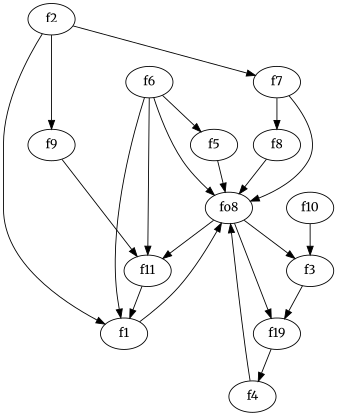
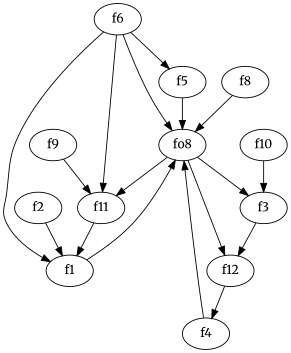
edge "f2" -> "f9": removed
node "f7": removed
node "f19": label "f19" -> "f12"
